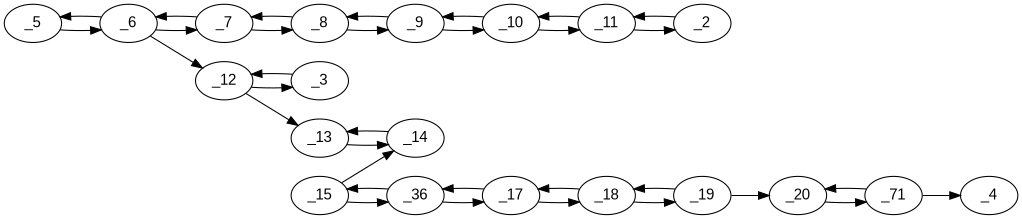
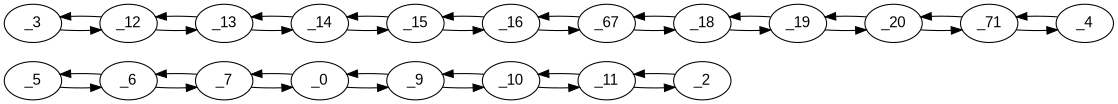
edge "_20" -> "_19": added
edge "_4" -> "_71": added
node "_8": label "_8" -> "_0"
edge "_14" -> "_15": added
edge "_6" -> "_12": now "_13" -> "_12"
node "_36": label "_36" -> "_16"
node "_17": label "_17" -> "_67"
